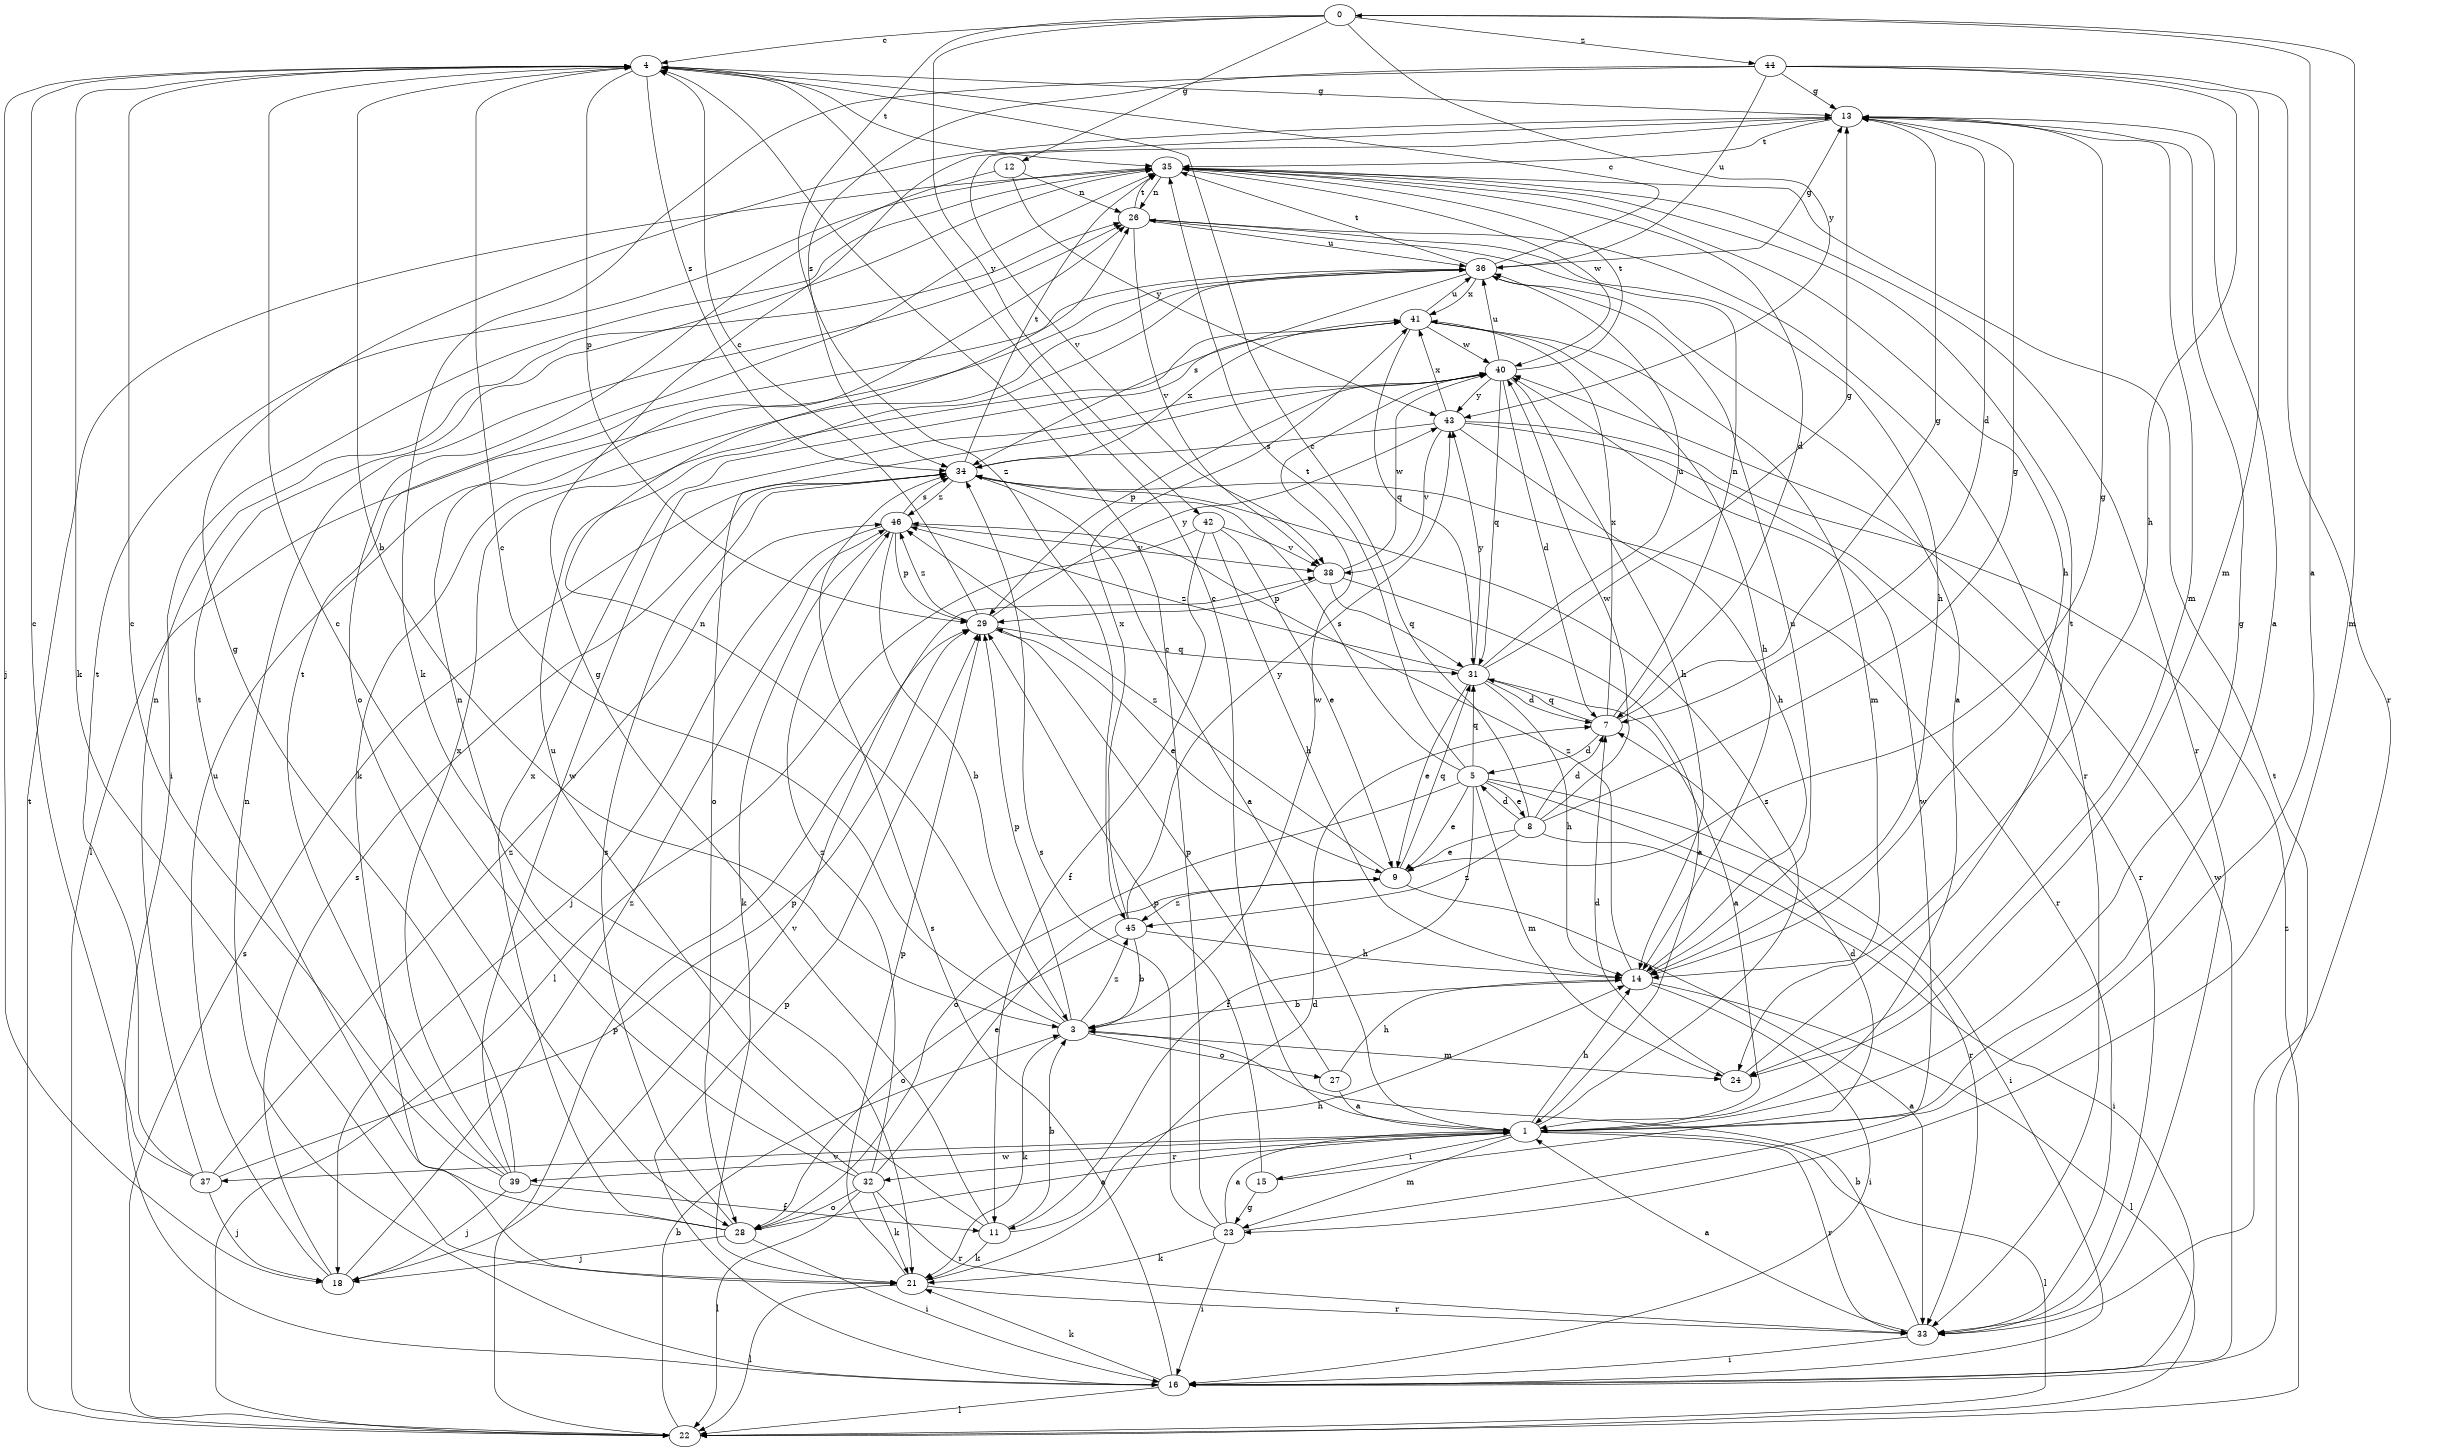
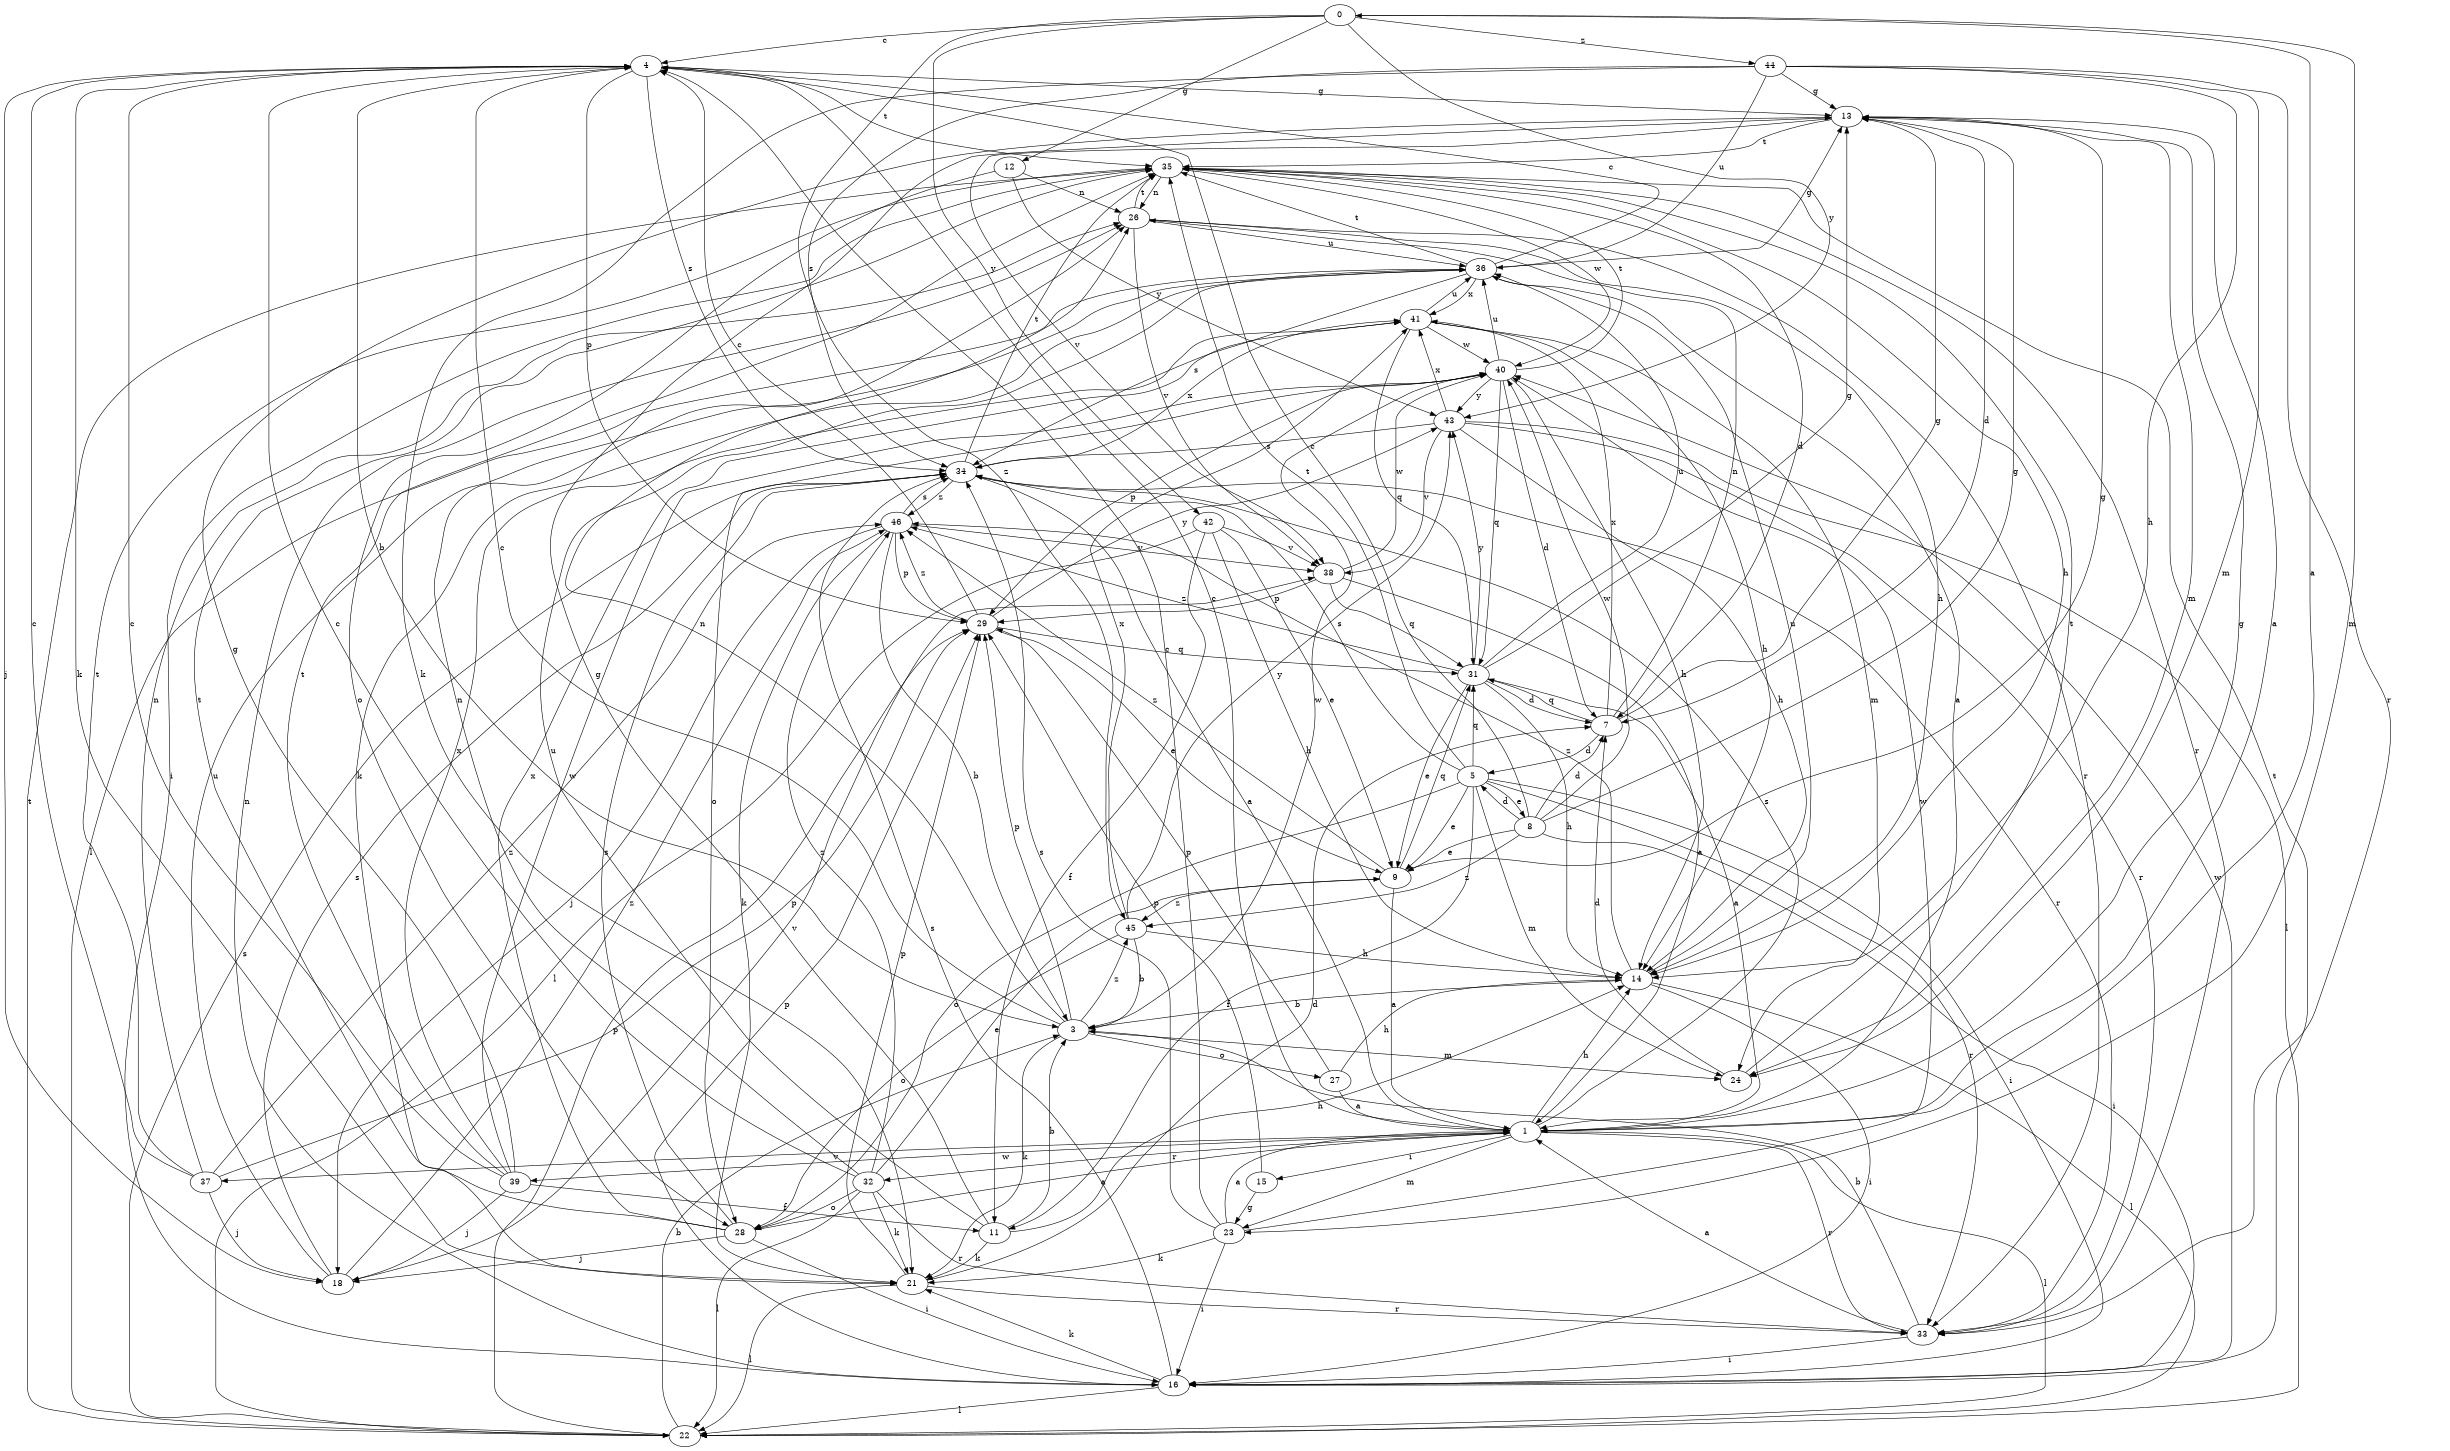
edge "43" -> "22": label "z" -> "l"
edge "9" -> "33": now "9" -> "1"
edge "15" -> "7": removed, label "d"
